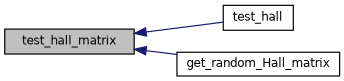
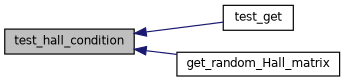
node "test_hall": label "test_hall" -> "test_get"
node "test_hall_matrix": label "test_hall_matrix" -> "test_hall_condition"
